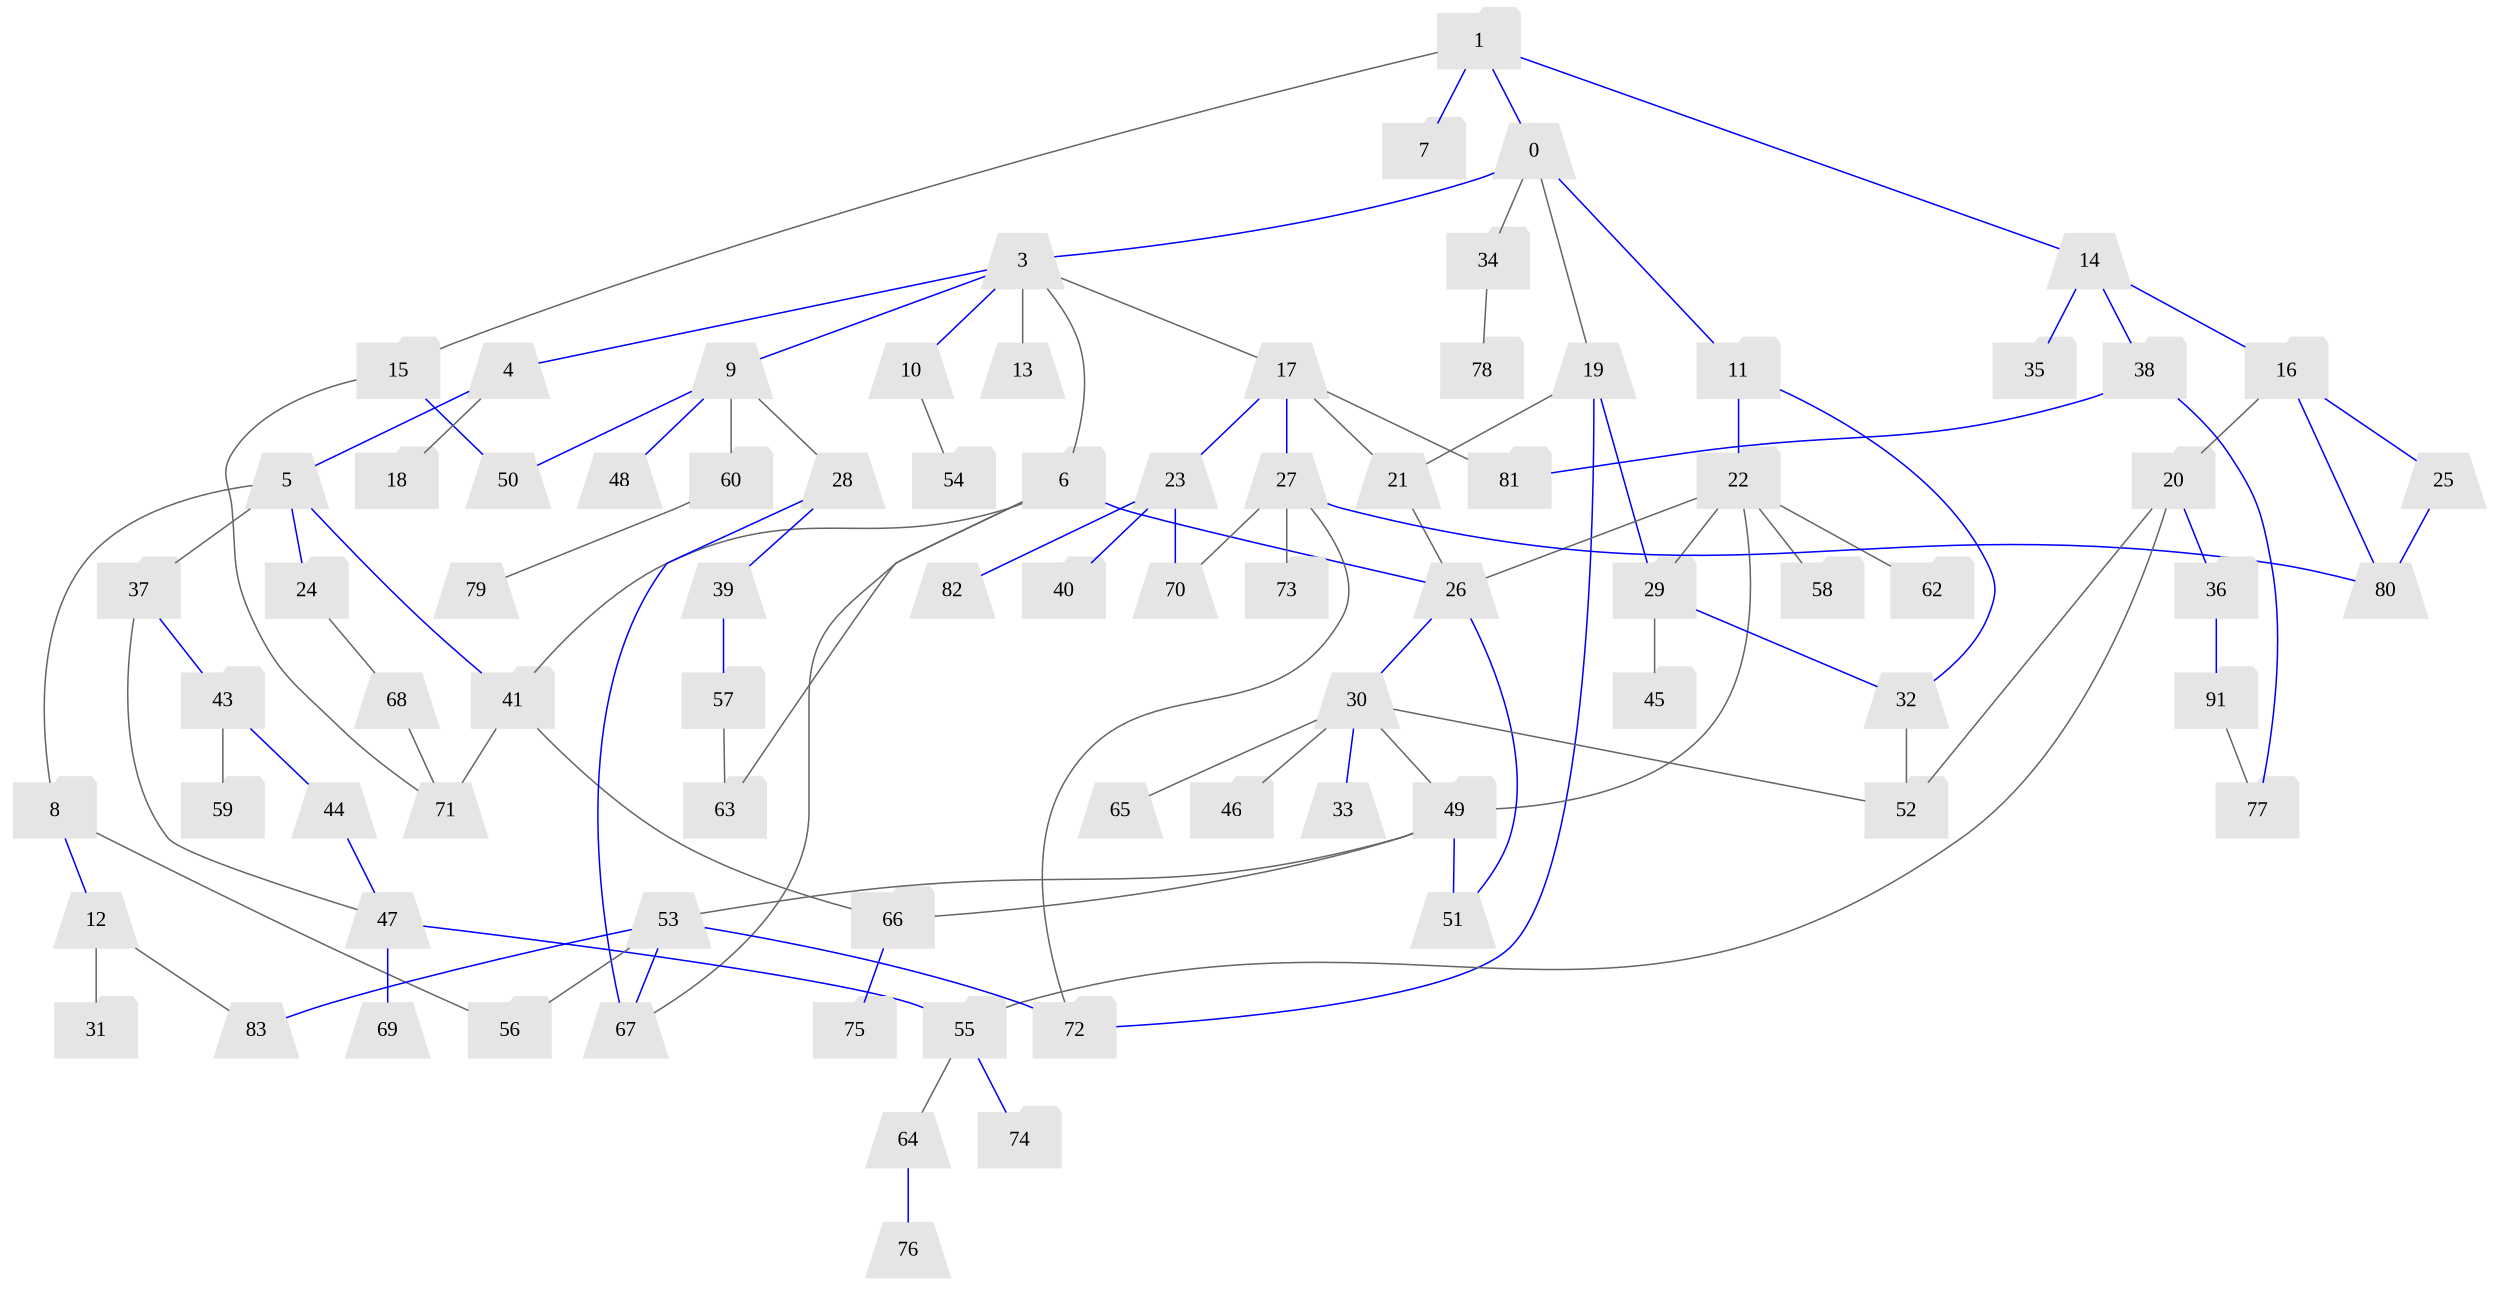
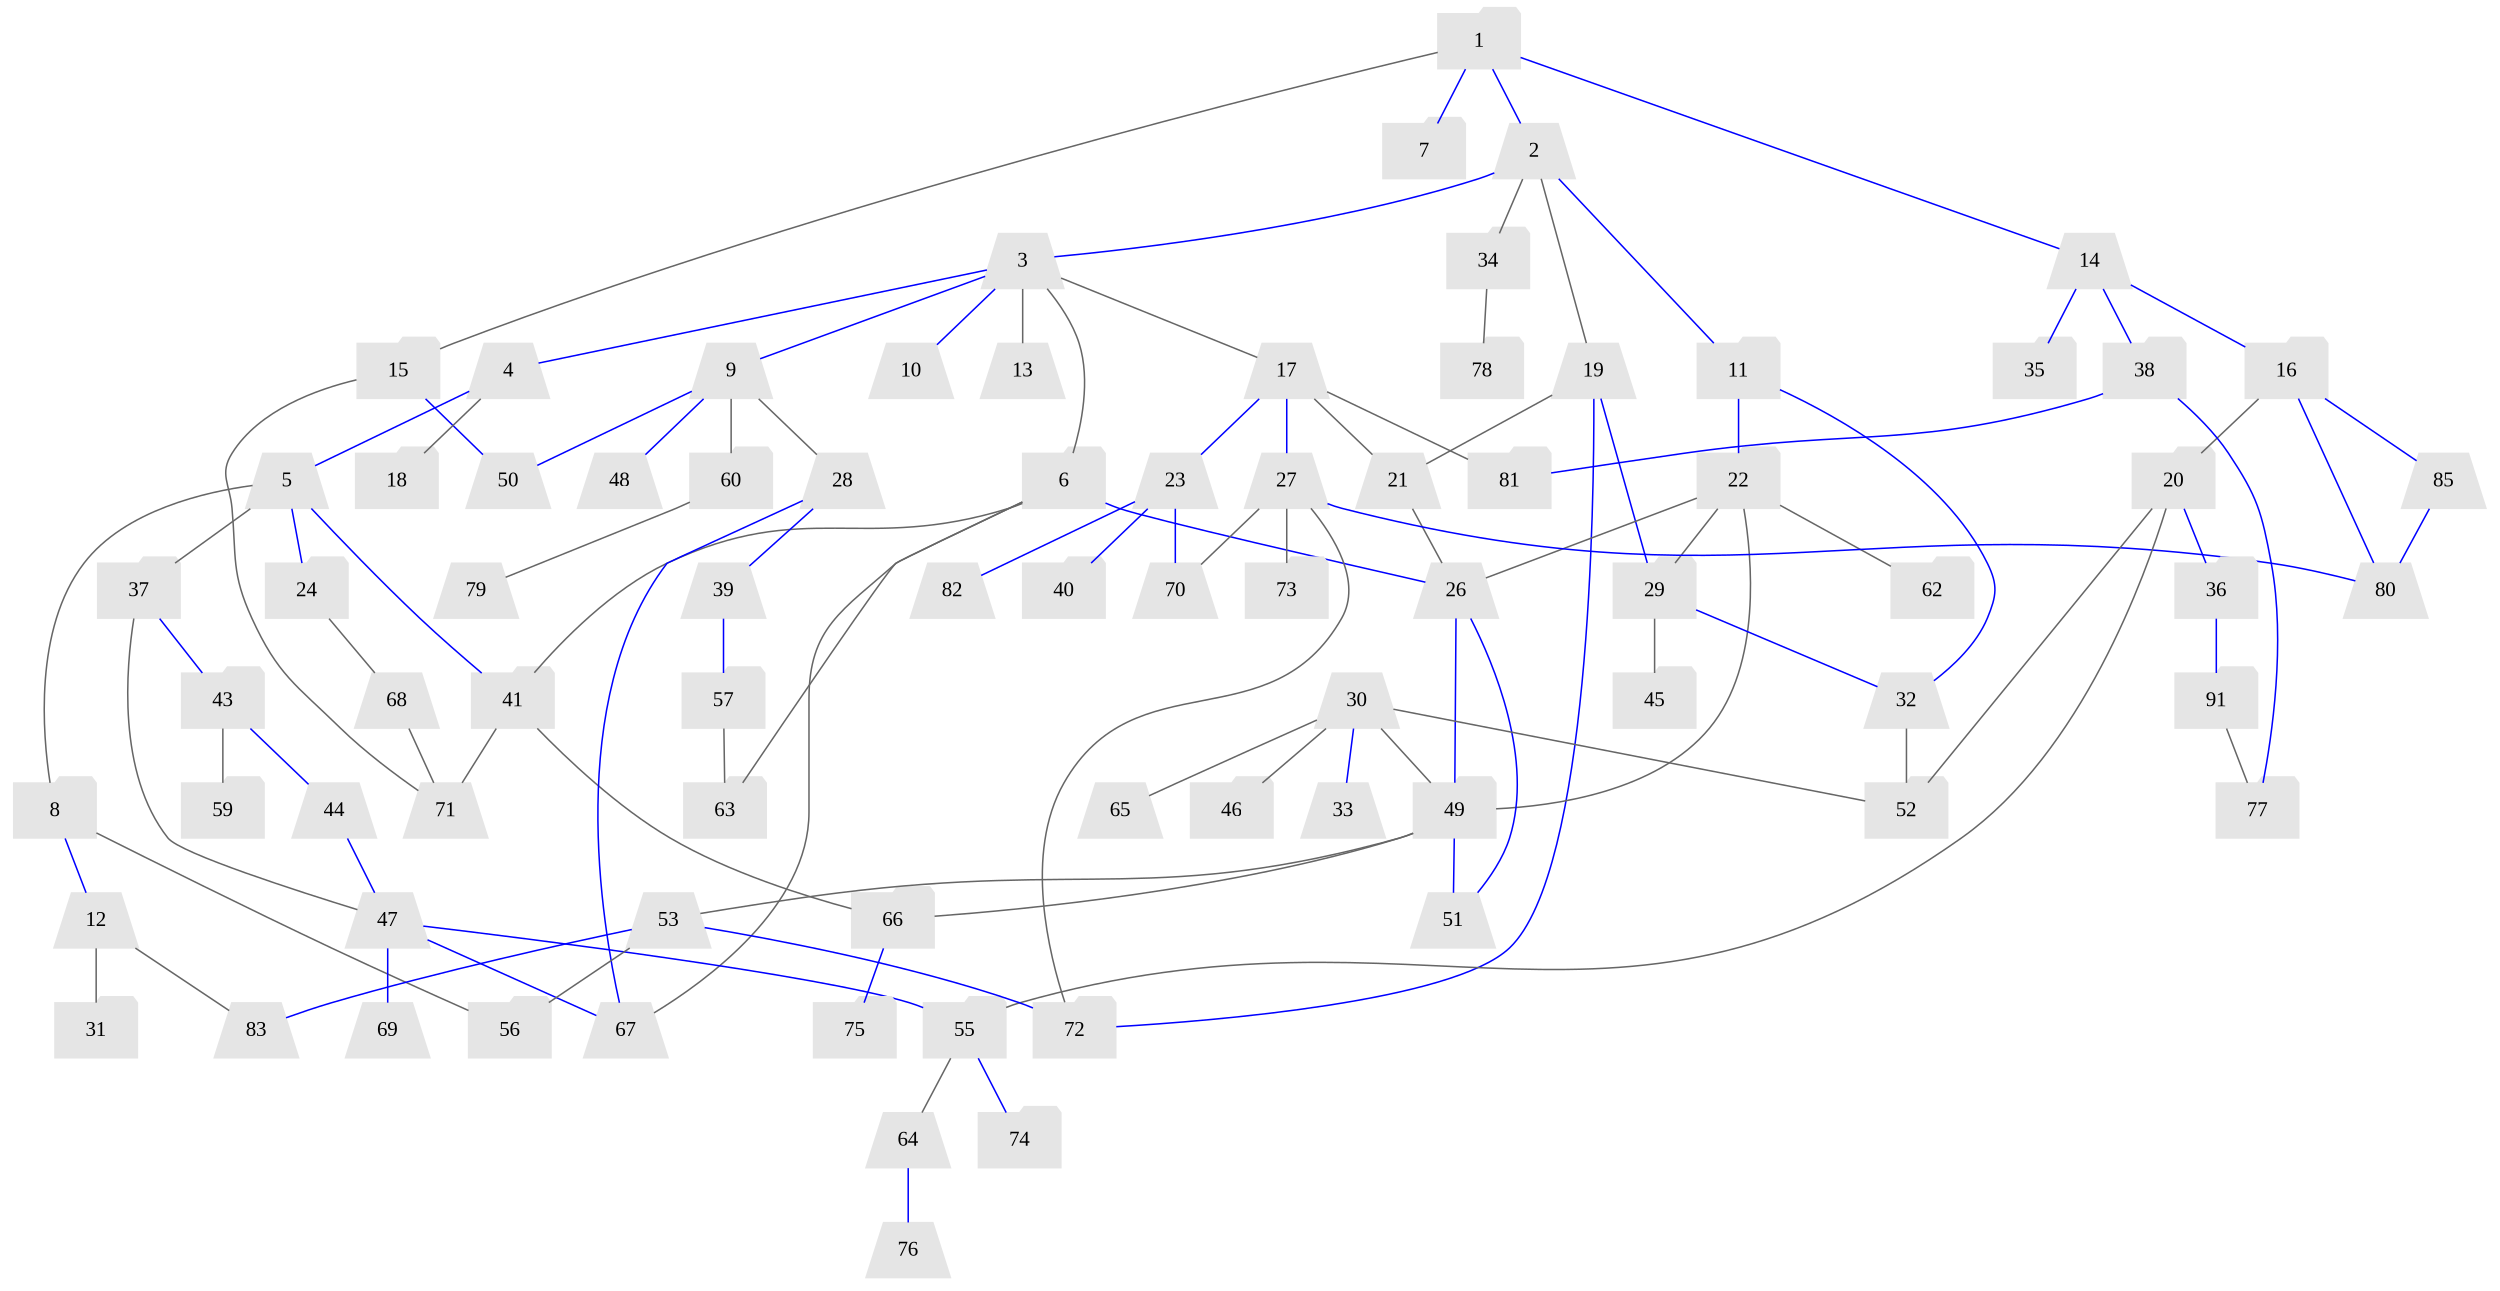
node "0": label "0" -> "2"
node "54": removed
node "25": label "25" -> "85"
node "58": removed
edge "26" -- "30": now "26" -- "49"
edge "53" -- "67": now "47" -- "67"
